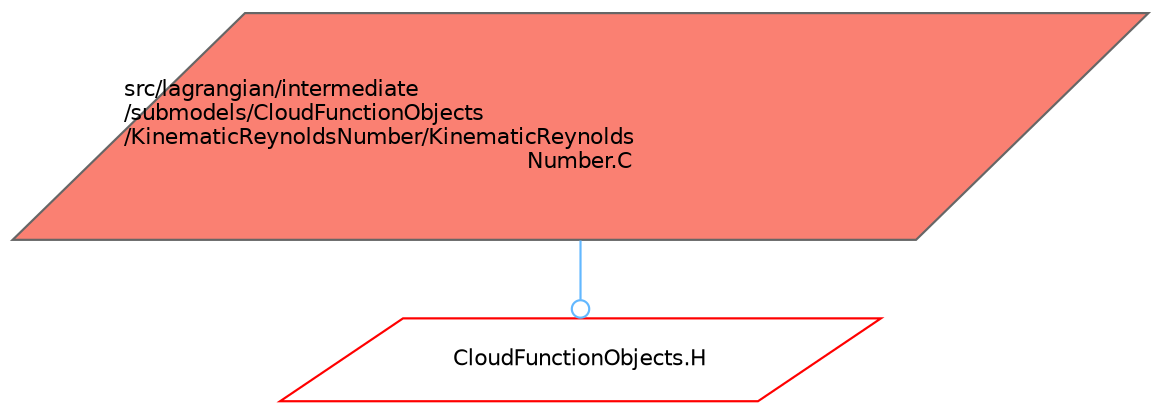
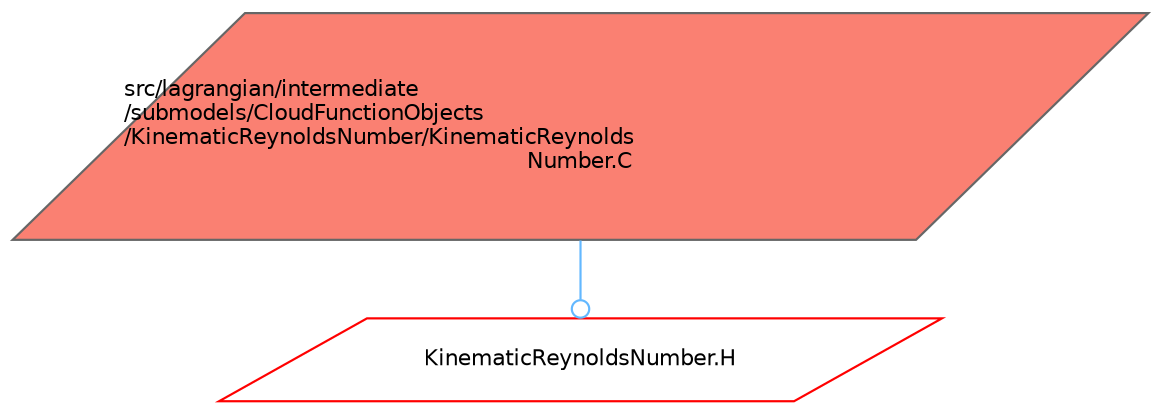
node "CloudFunctionObjects.H": label "CloudFunctionObjects.H" -> "KinematicReynoldsNumber.H"
